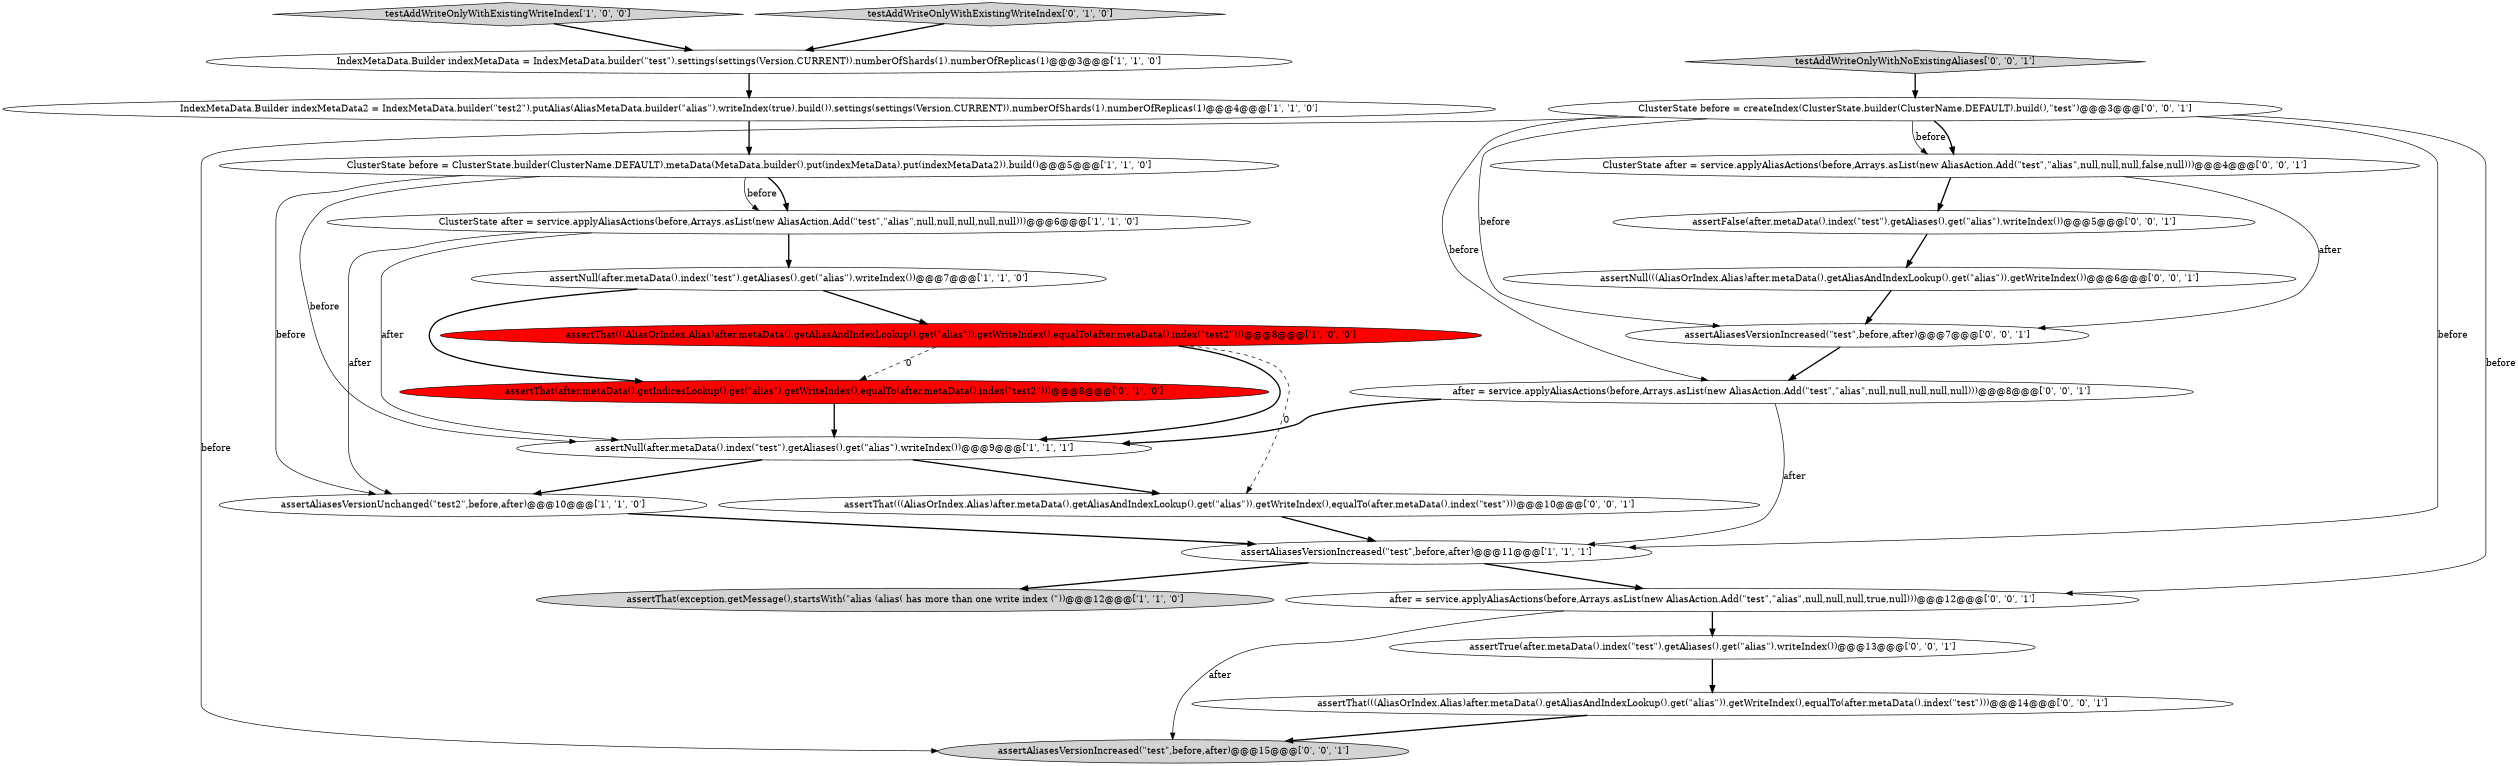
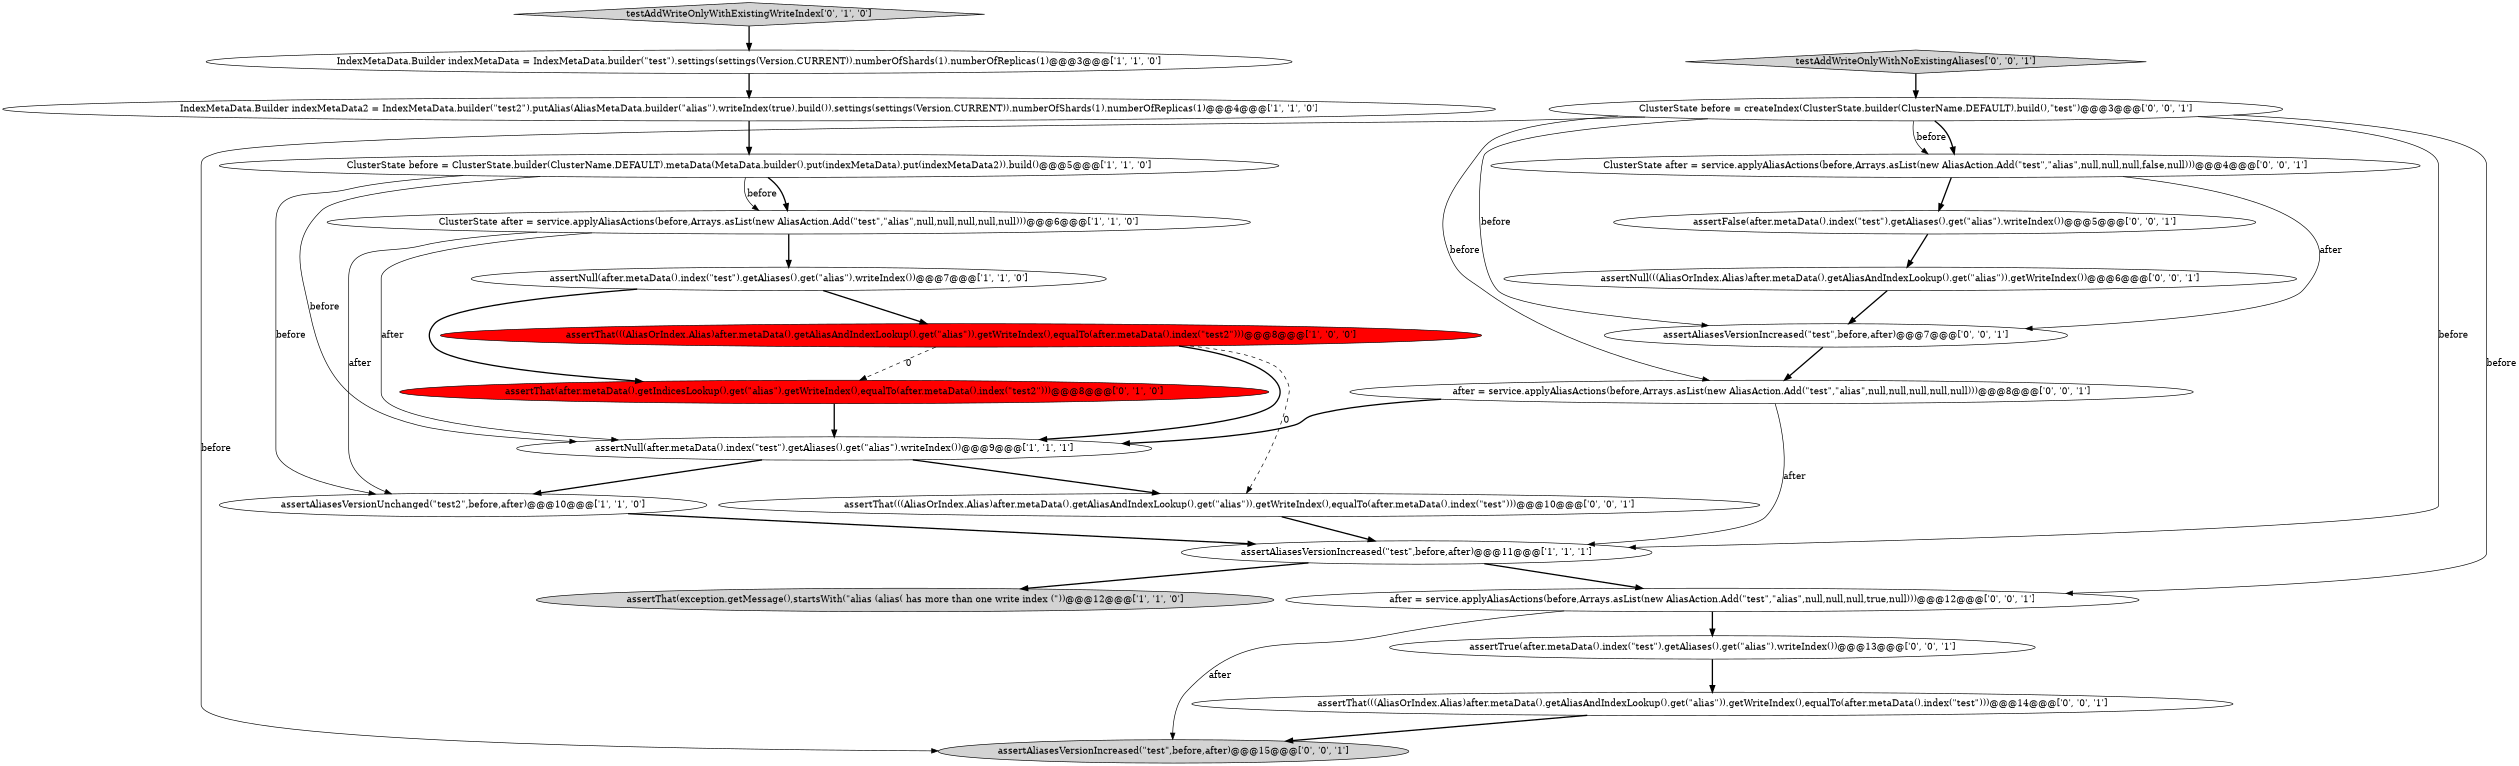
node "testAddWriteOnlyWithExistingWriteIndex['1', '0', '0']": removed
